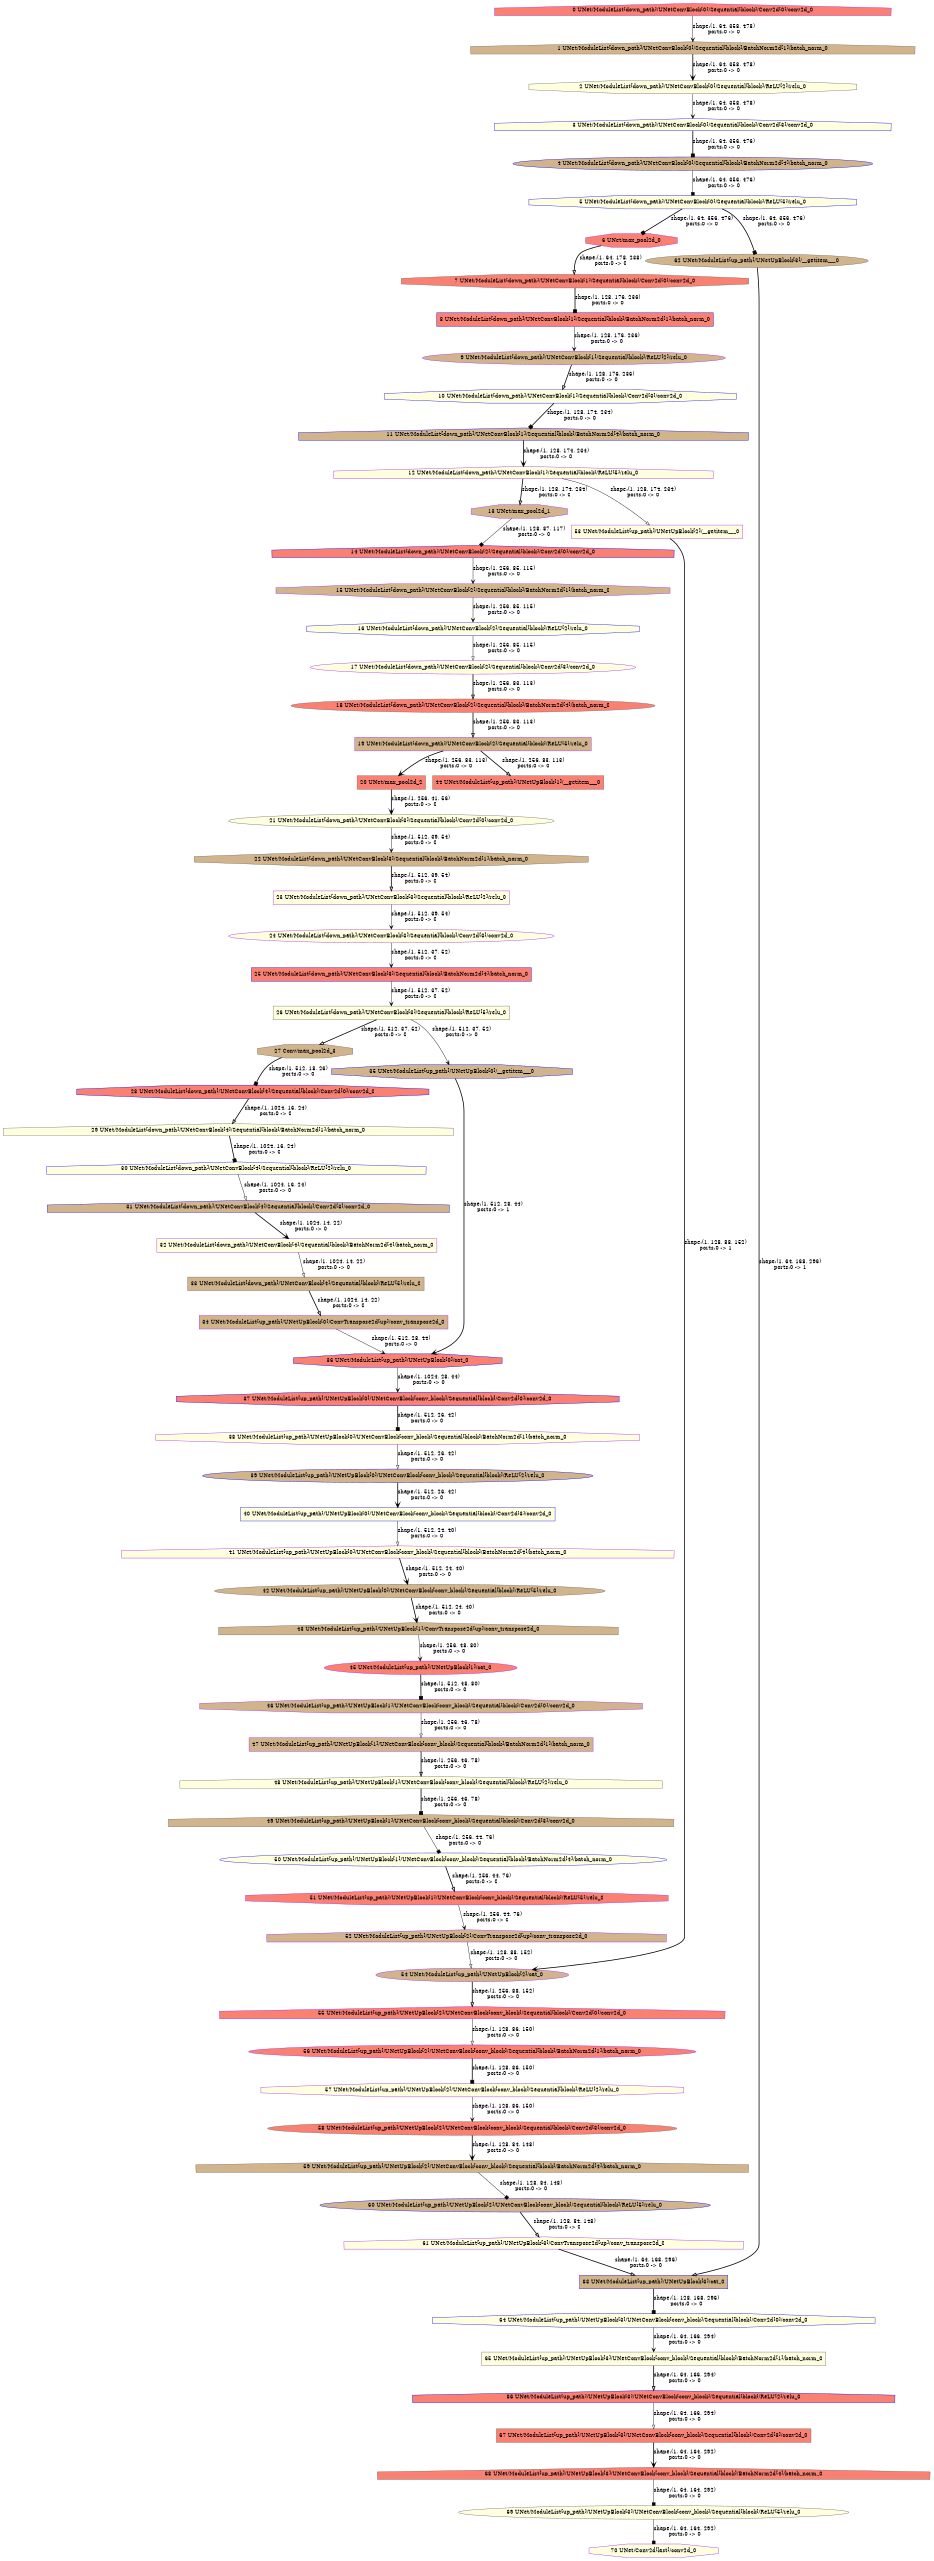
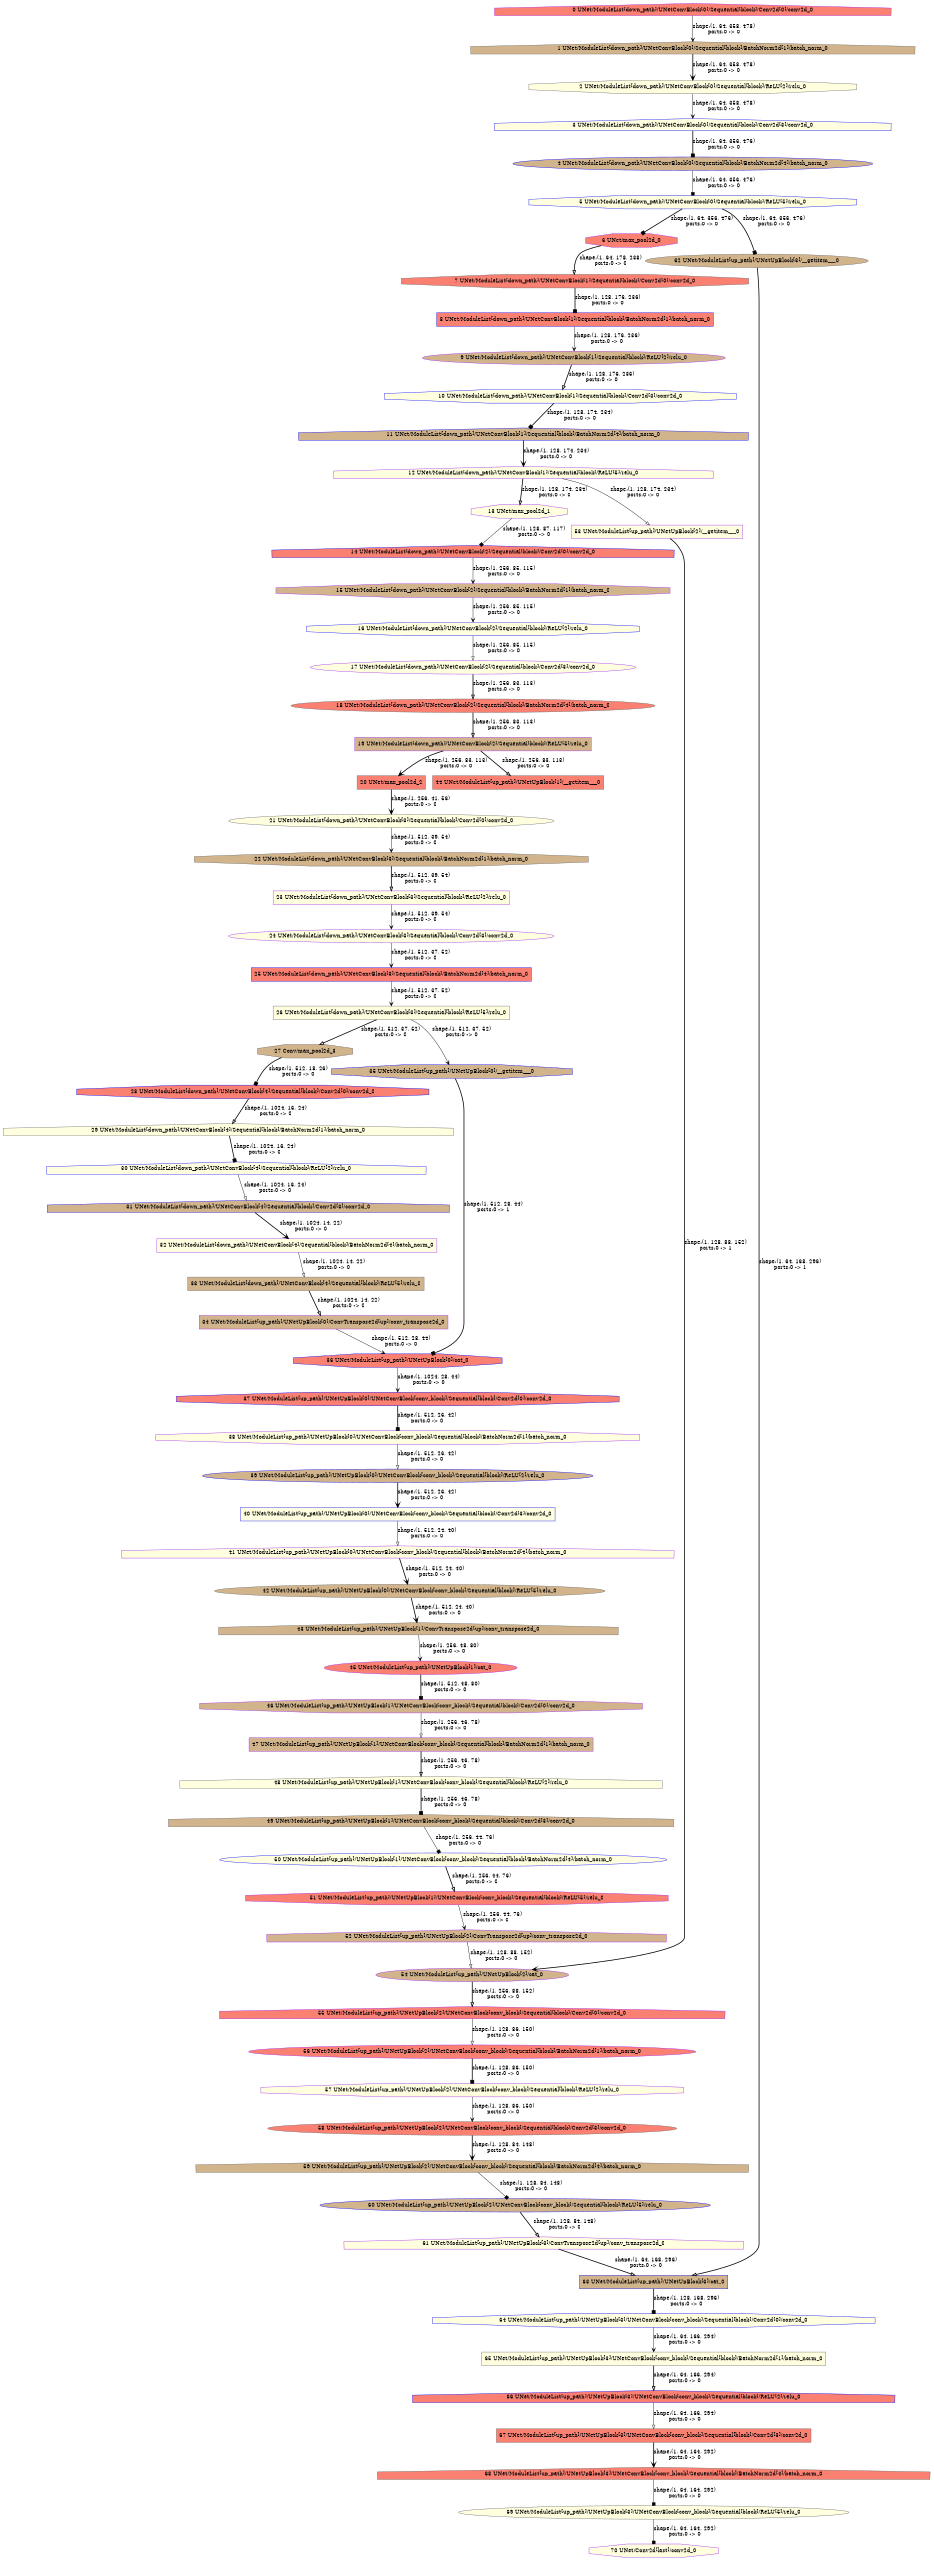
node "13 UNet/max_pool2d_1": fillcolor tan -> lightyellow
edge "35 UNet/ModuleList[up_path]/UNetUpBlock[0]/__getitem___0" -> "36 UNet/ModuleList[up_path]/UNetUpBlock[0]/cat_0": arrowhead vee -> box
